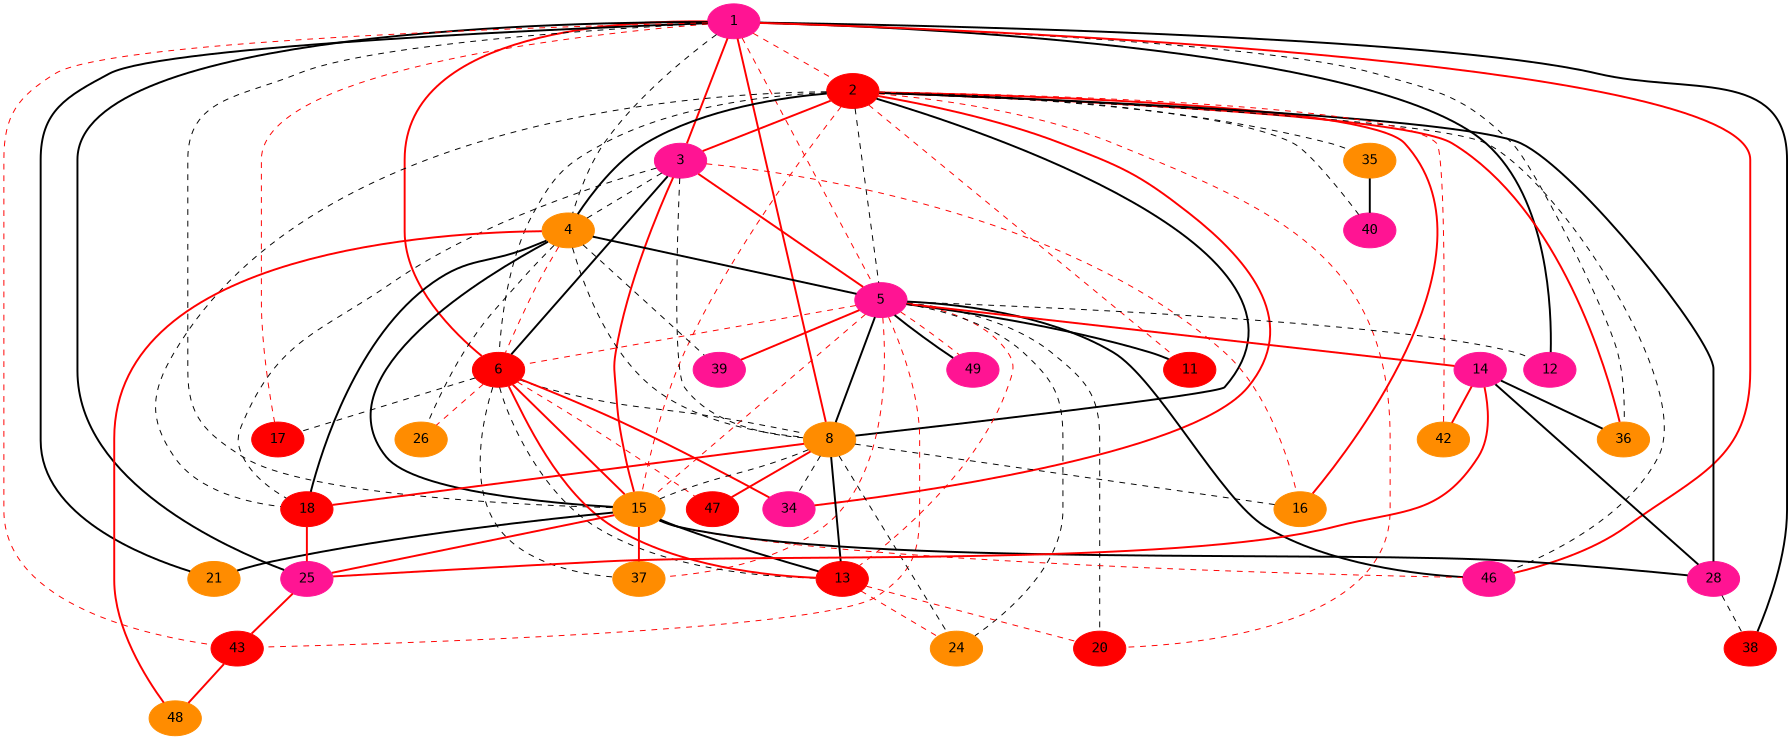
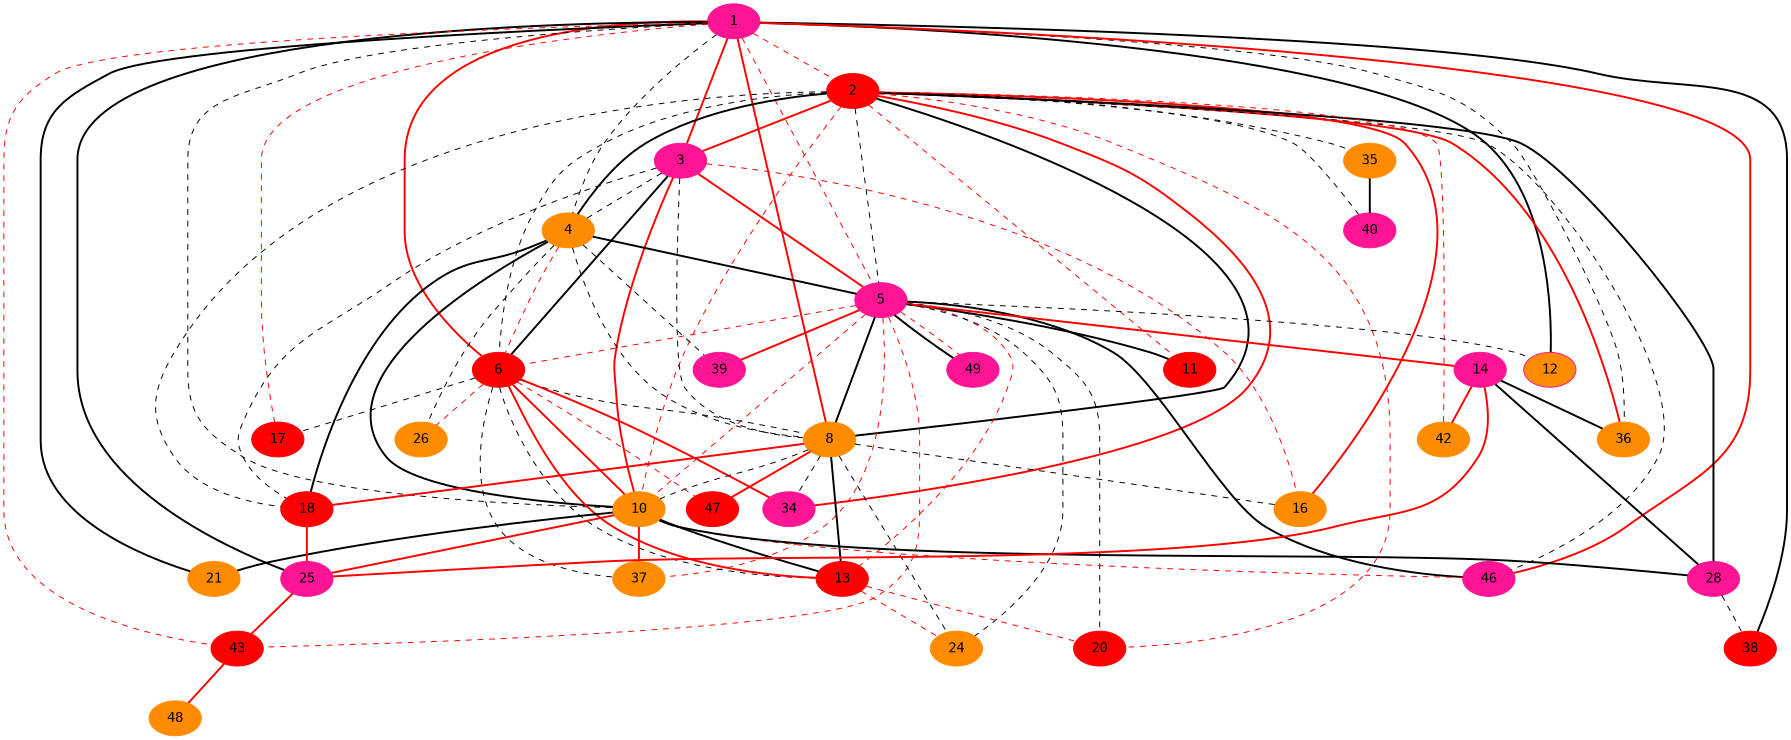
edge "4" -- "48": removed
node "12": fillcolor deeppink -> darkorange
node "15": label "15" -> "10"
